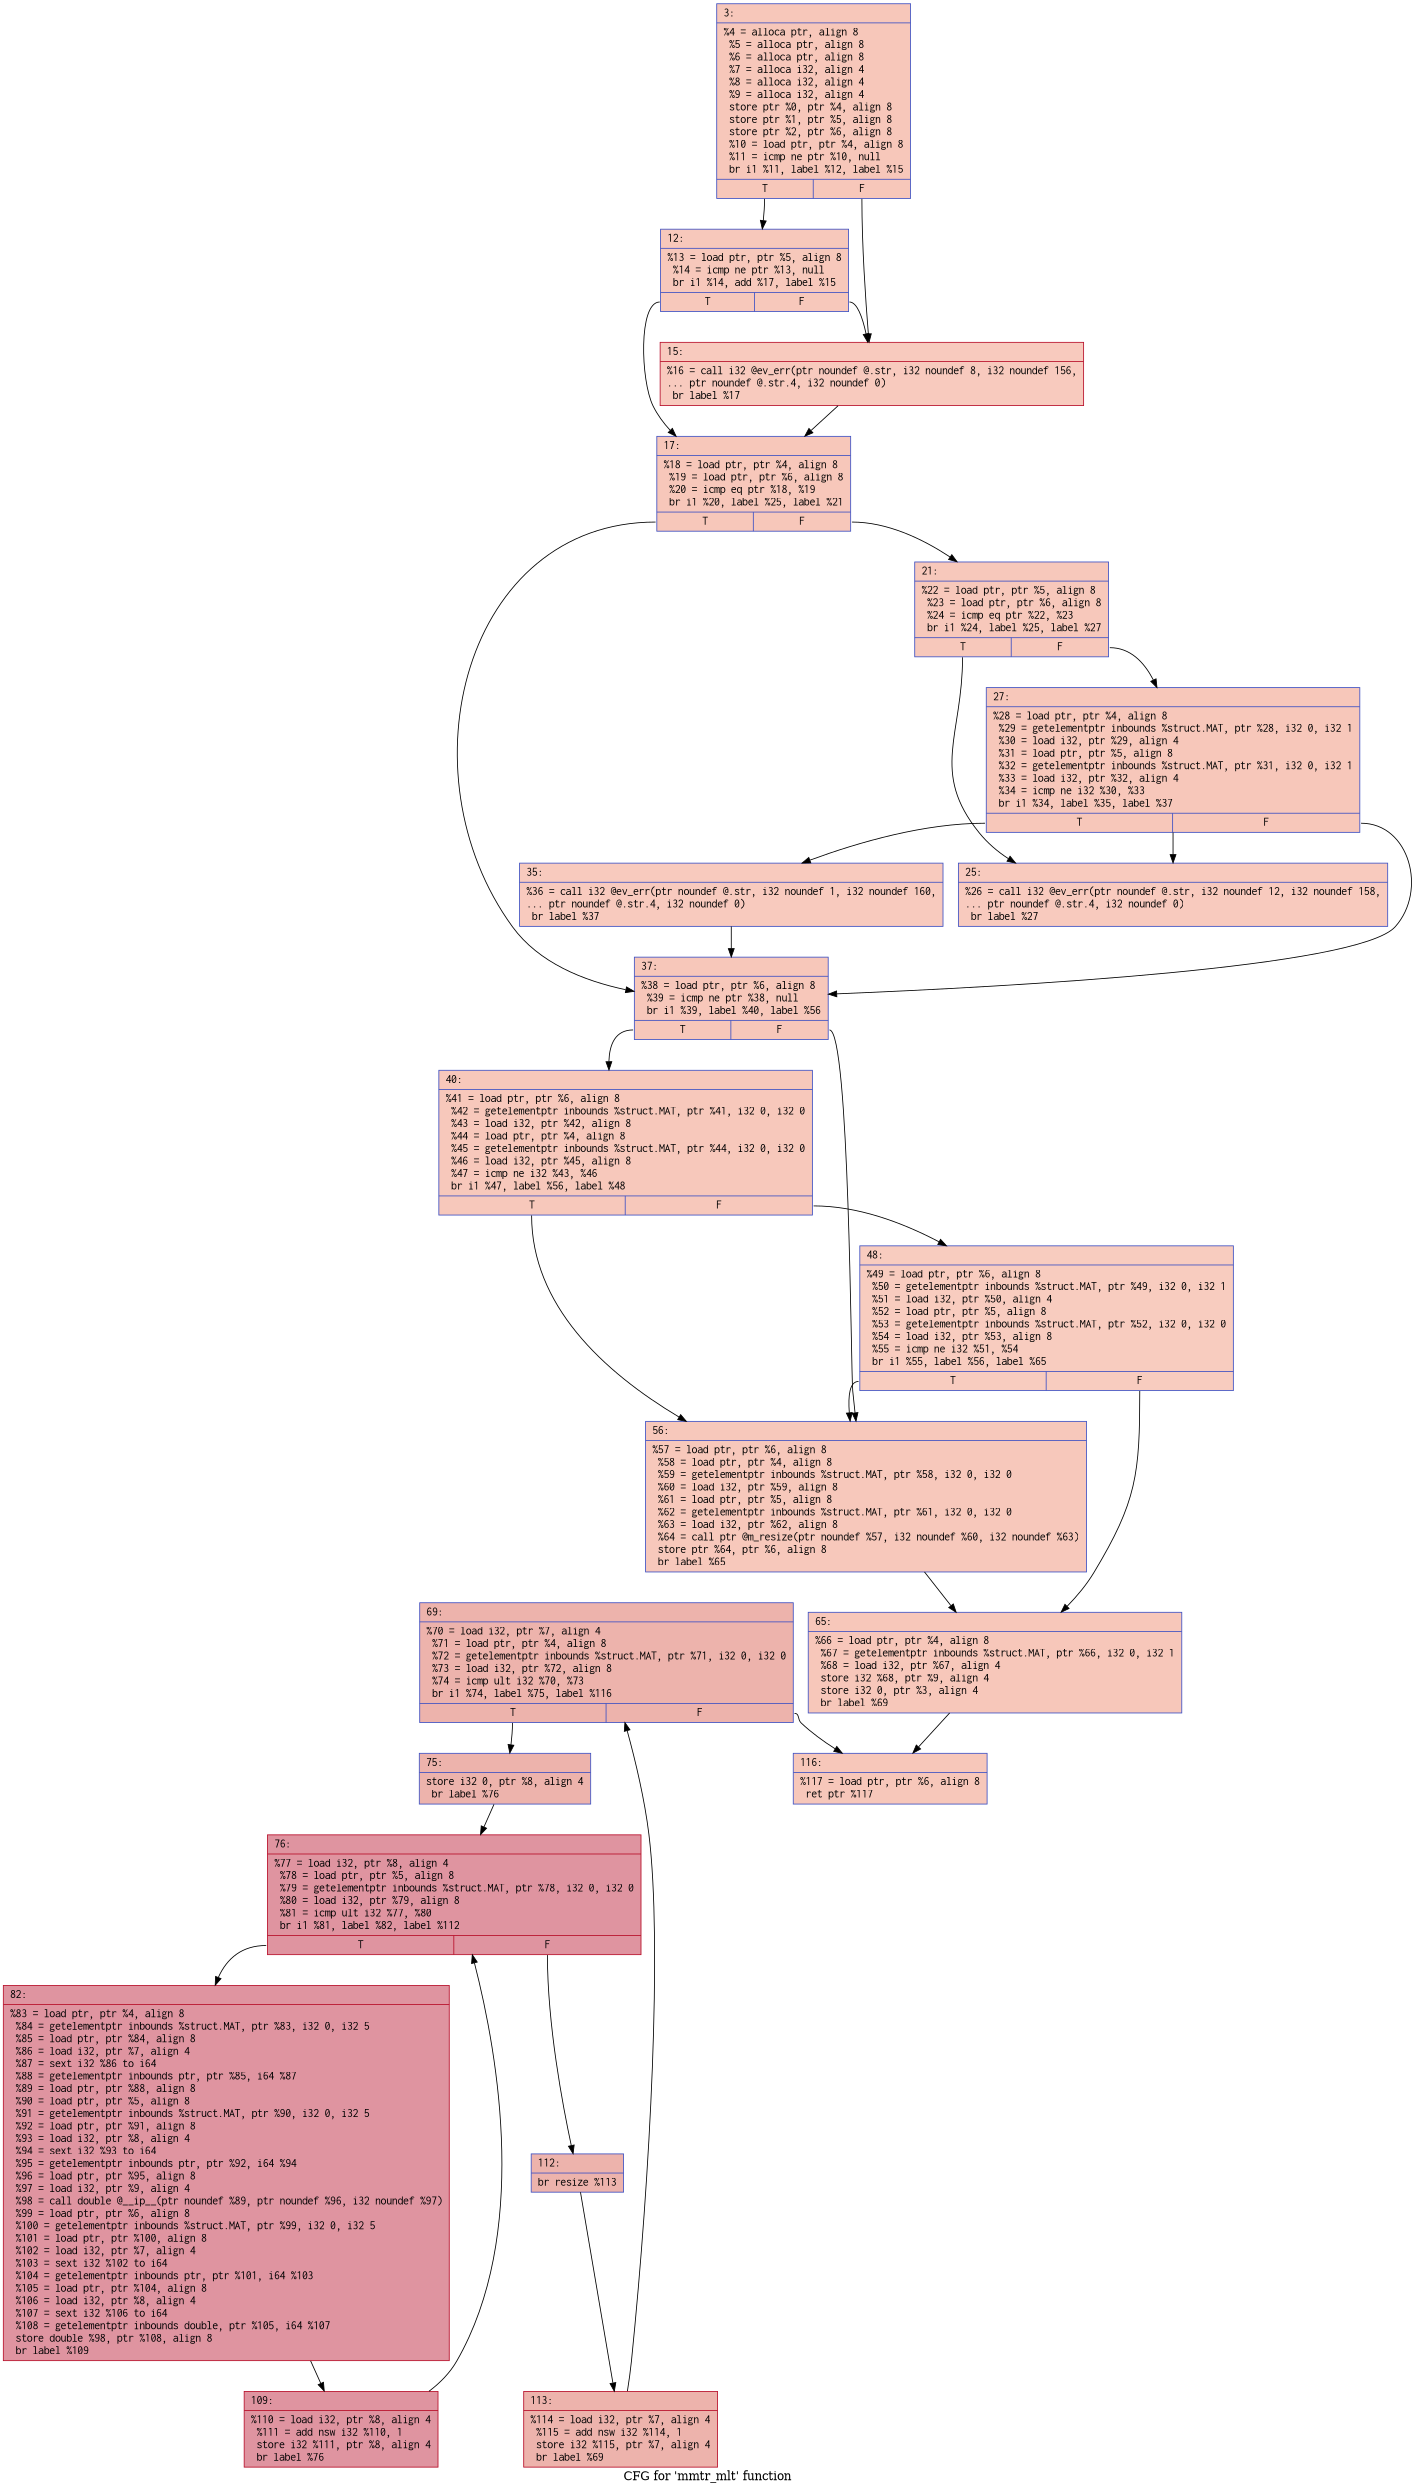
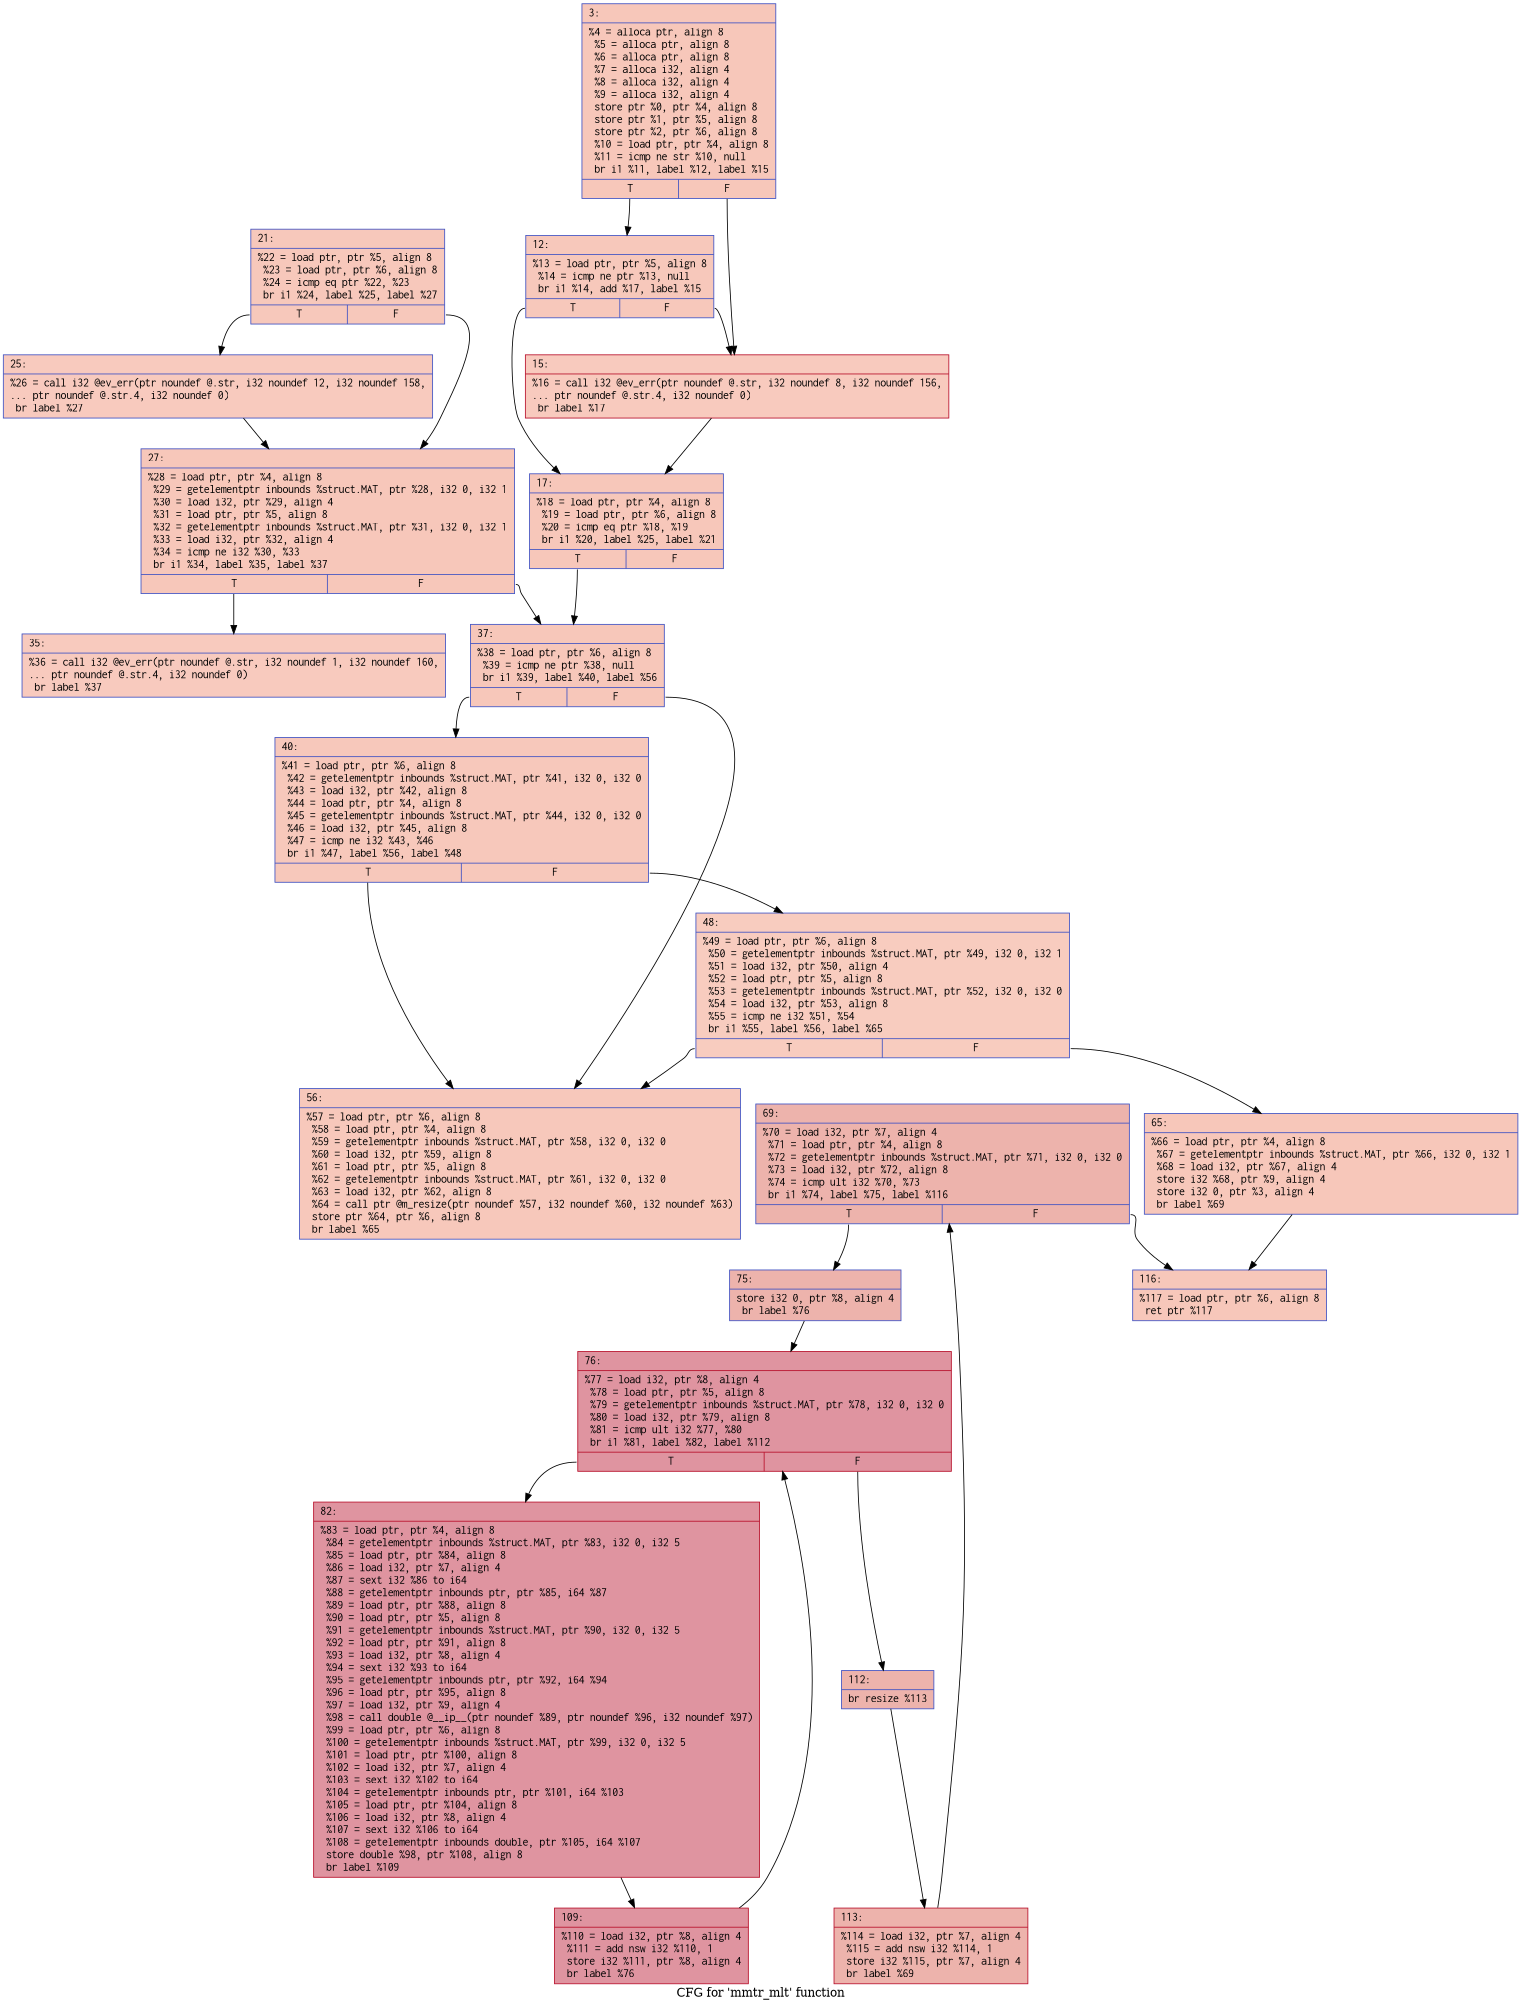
node "3:": text "%11 = icmp ne ptr %10, null" -> "%11 = icmp ne str %10, null"
edge "17:" -> "21:": removed
edge "27:" -> "25:": reversed
edge "35:" -> "37:": removed
edge "56:" -> "65:": removed
